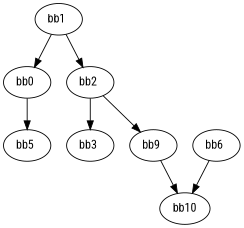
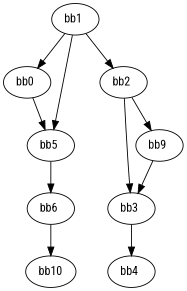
edge "bb1" -> "bb5": added
edge "bb5" -> "bb6": added
edge "bb9" -> "bb10": now "bb9" -> "bb3"
node "bb4": added
